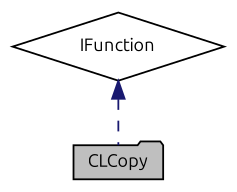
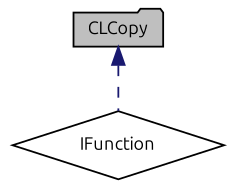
edge "CLCopy" -> "IFunction": reversed
